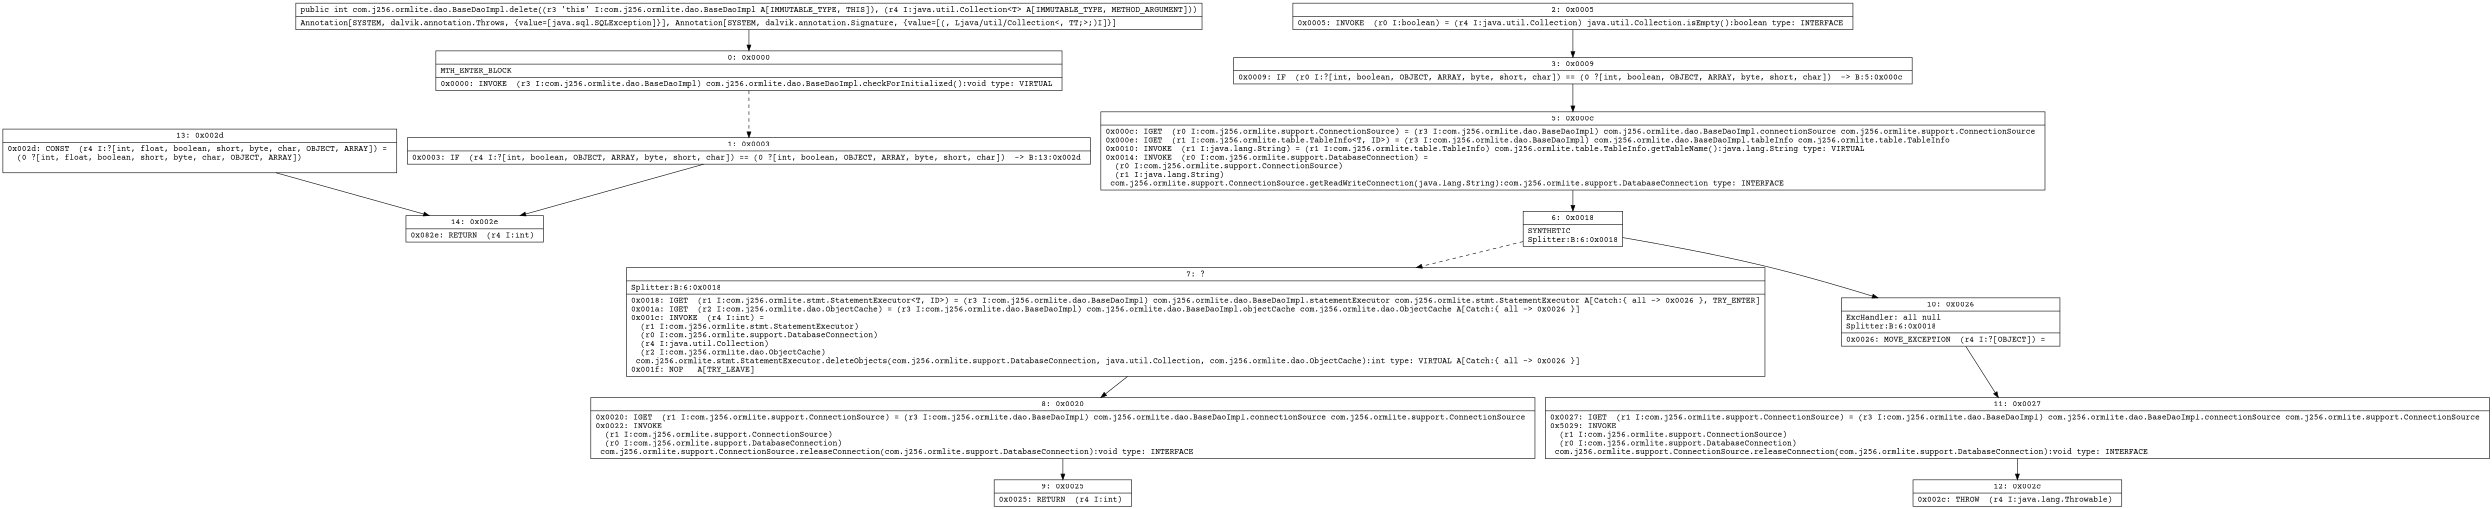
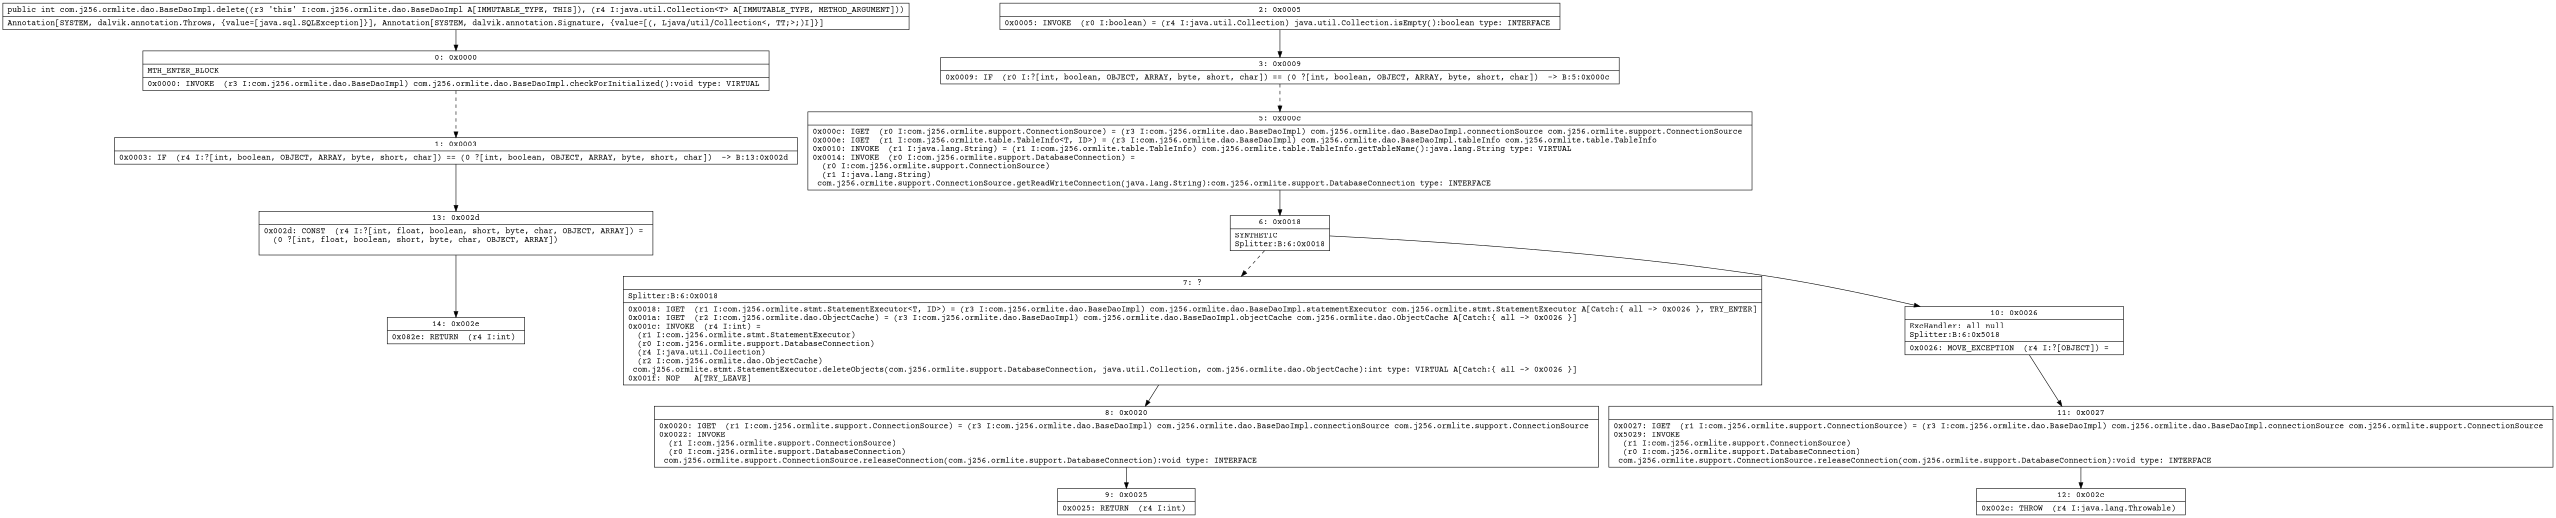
edge "3: 0x0009" -> "5: 0x000c": style solid -> dashed
edge "1: 0x0003" -> "14: 0x002e": now "1: 0x0003" -> "13: 0x002d"
node "10: 0x0026": text "Splitter:B:6:0x0018" -> "Splitter:B:6:0x5018"
